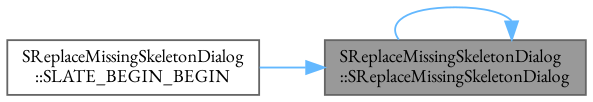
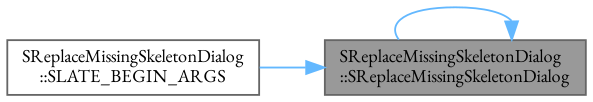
node "SReplaceMissingSkeletonDialog ::SLATE_BEGIN_BEGIN": label "SReplaceMissingSkeletonDialog ::SLATE_BEGIN_BEGIN" -> "SReplaceMissingSkeletonDialog ::SLATE_BEGIN_ARGS"
